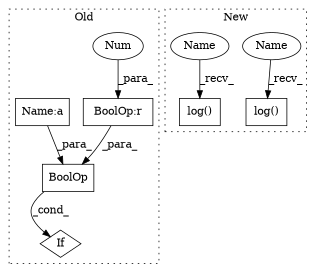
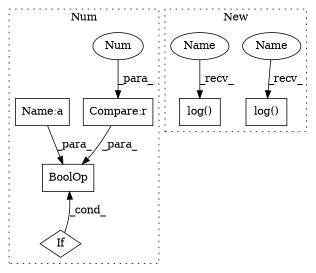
cluster "Old": label "Old" -> "Num"
node "BoolOp:r": label "BoolOp:r" -> "Compare:r"
edge "BoolOp" -> "If": reversed
